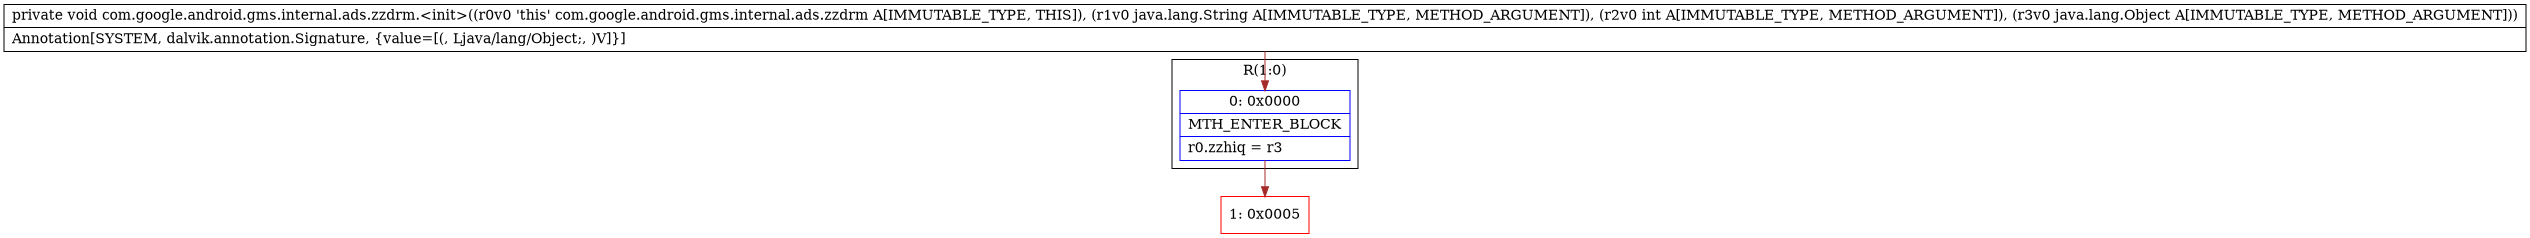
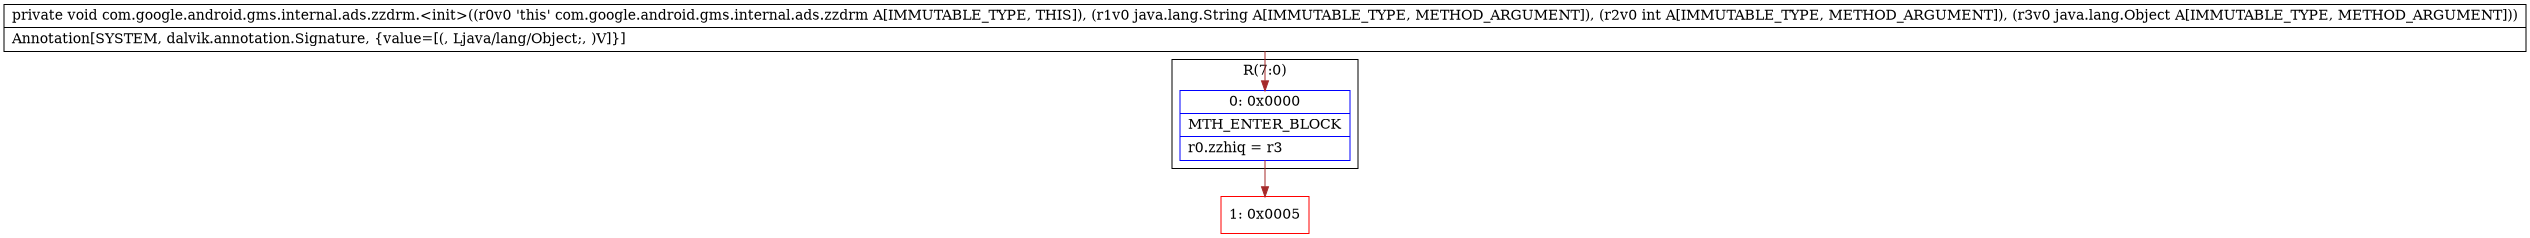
cluster "R(1:0)": label "R(1:0)" -> "R(7:0)"
